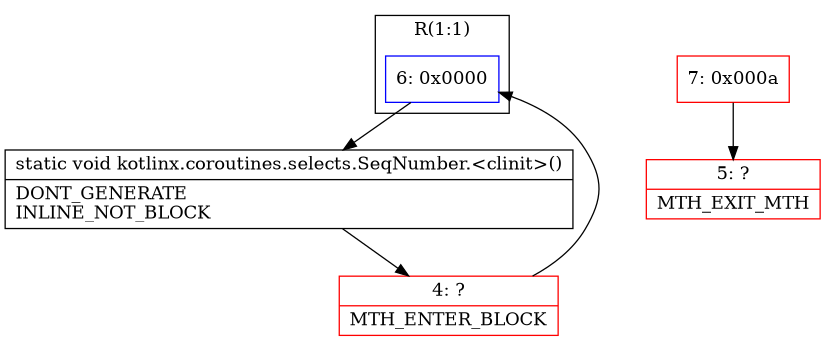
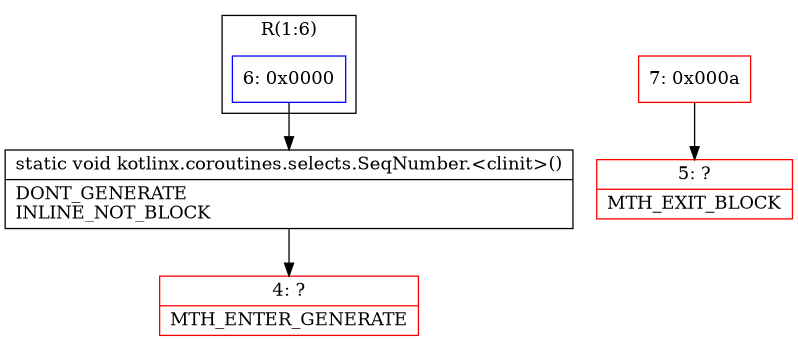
cluster "R(1:1)": label "R(1:1)" -> "R(1:6)"
edge "4: ?" -> "6: 0x0000": removed
node "5: ?": text "MTH_EXIT_MTH" -> "MTH_EXIT_BLOCK"
node "4: ?": text "MTH_ENTER_BLOCK" -> "MTH_ENTER_GENERATE"
